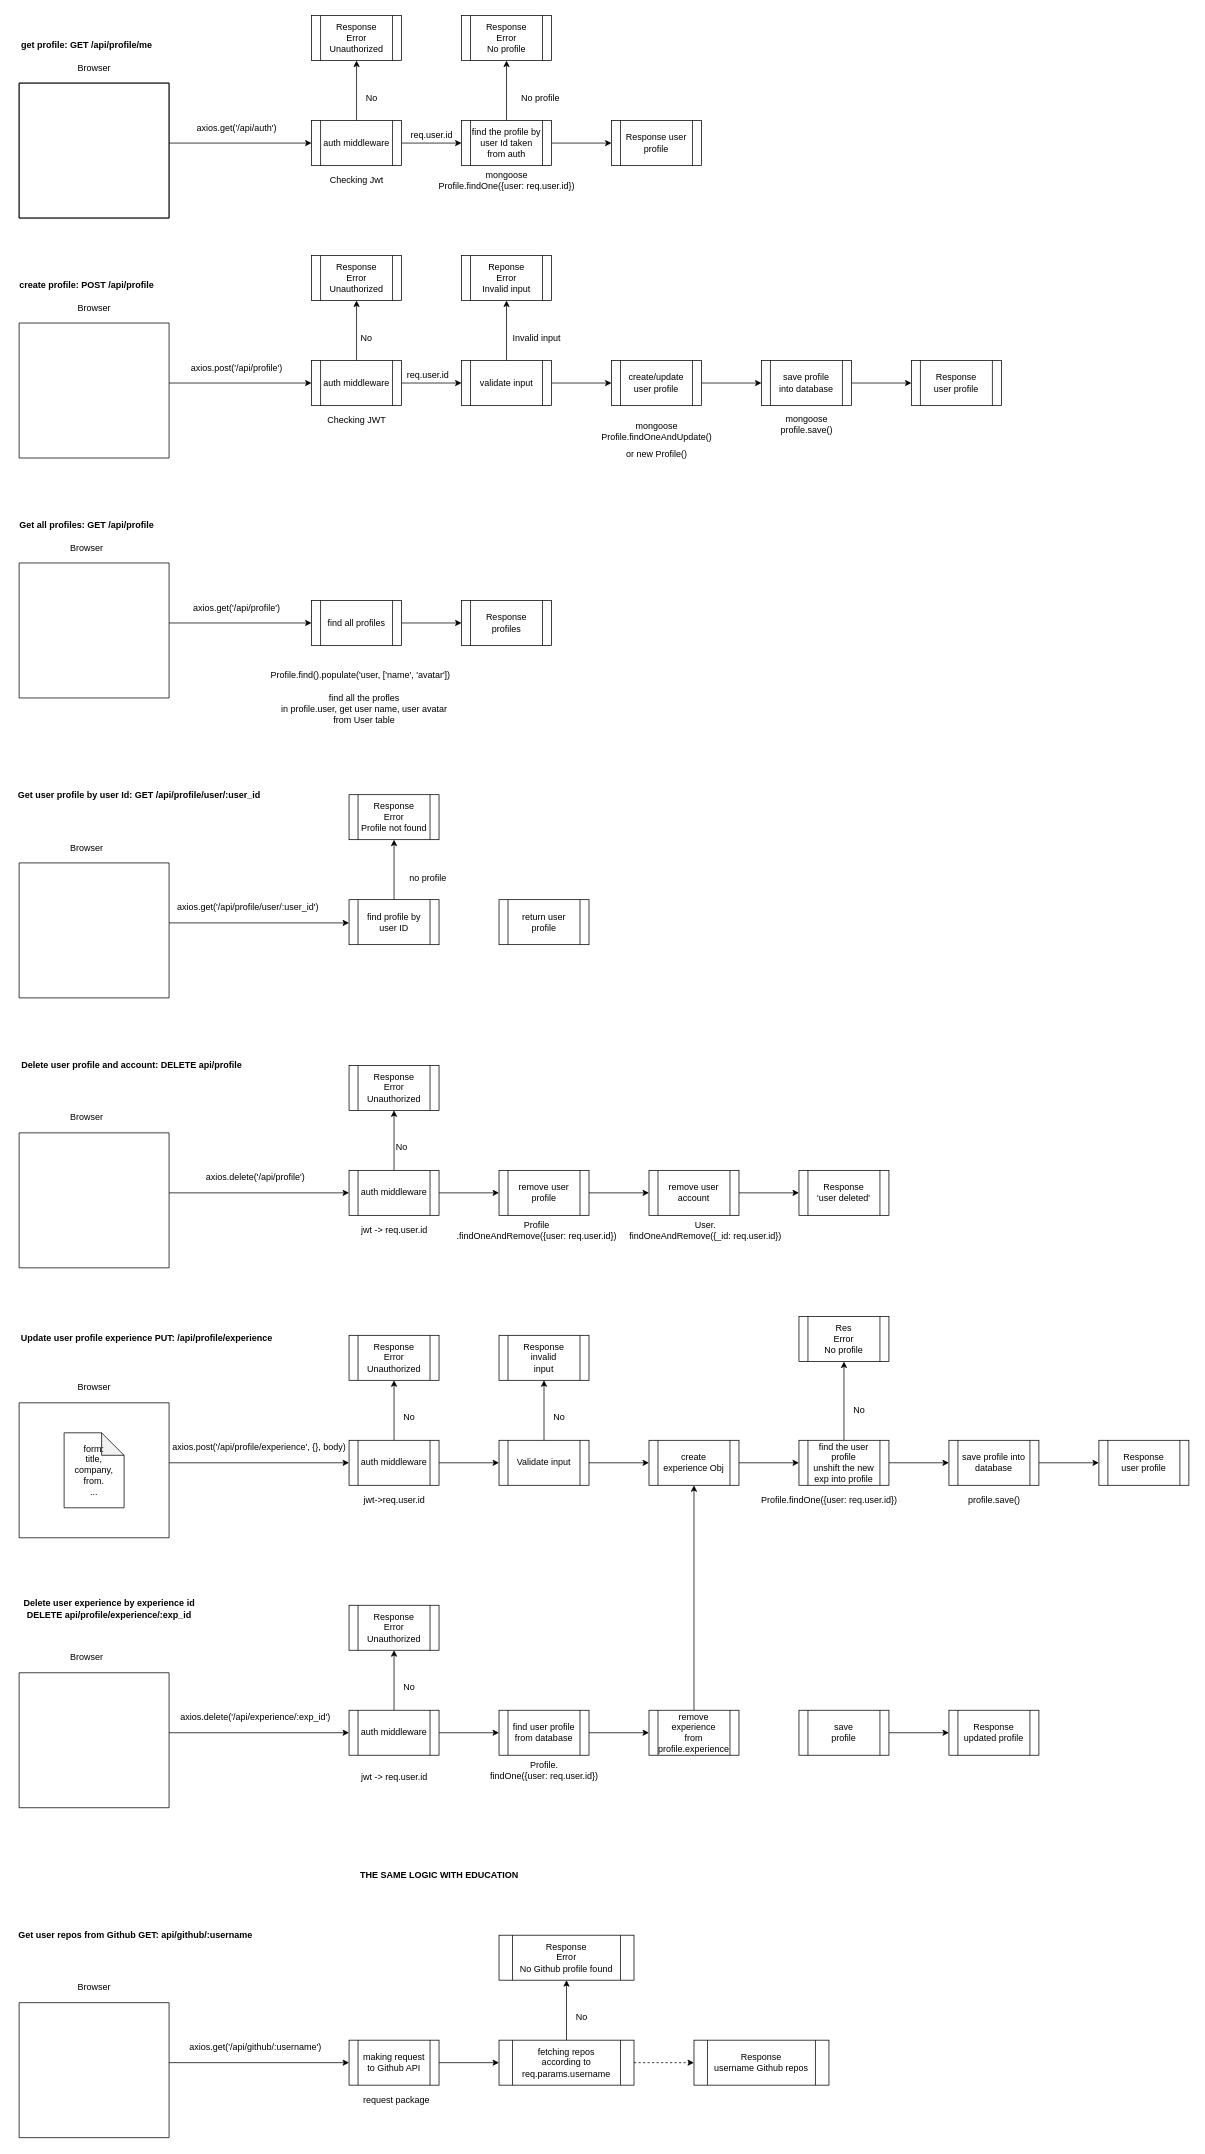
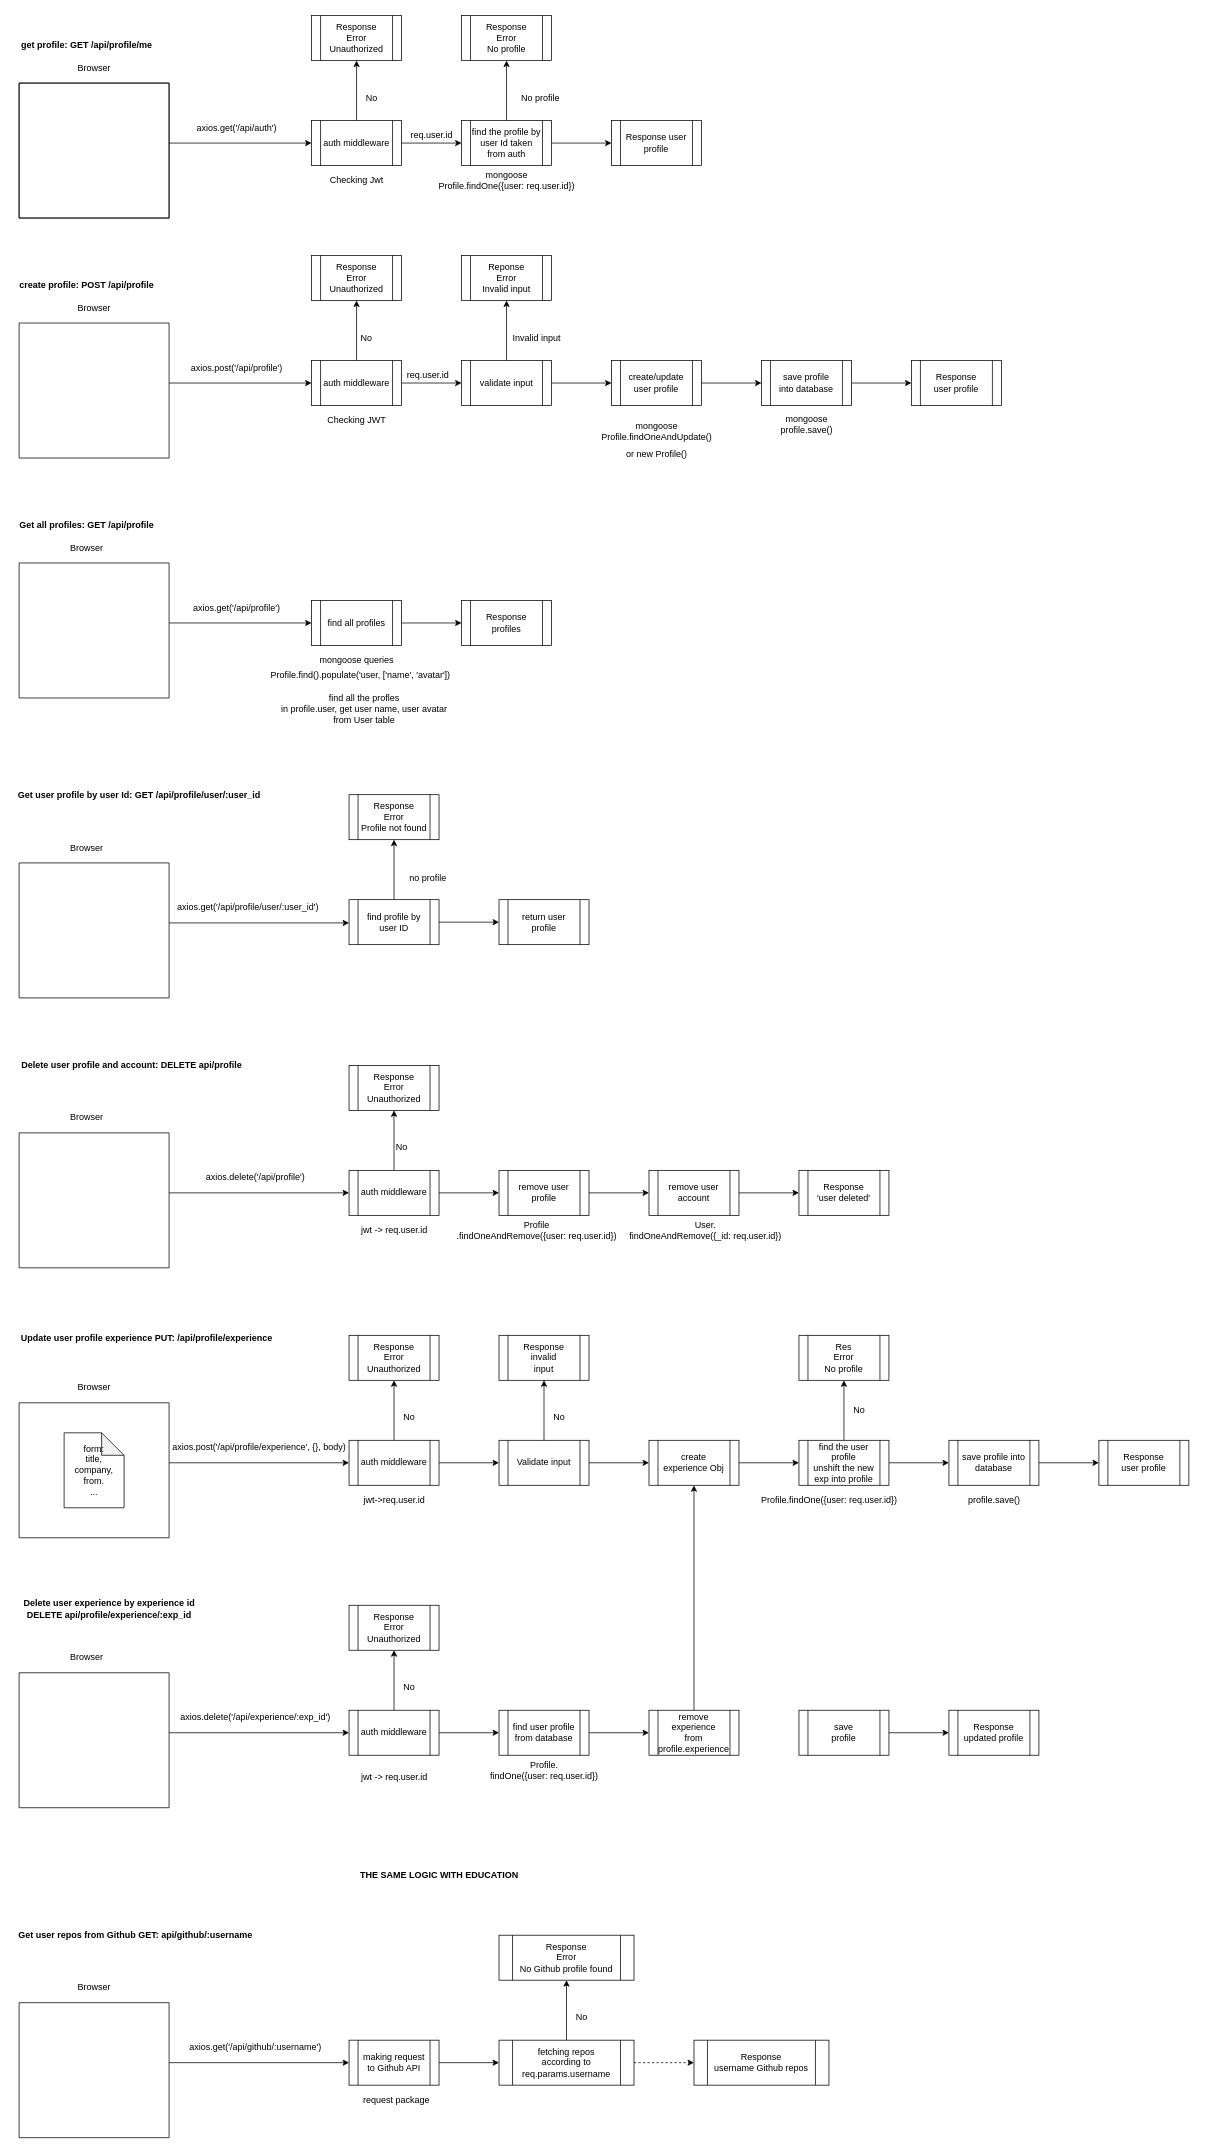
node "mongoose queries": added
edge "find profile by user ID" -> "return user profile": added
node "Res Error No profile": moved (844, 1339) -> (844, 1358)
